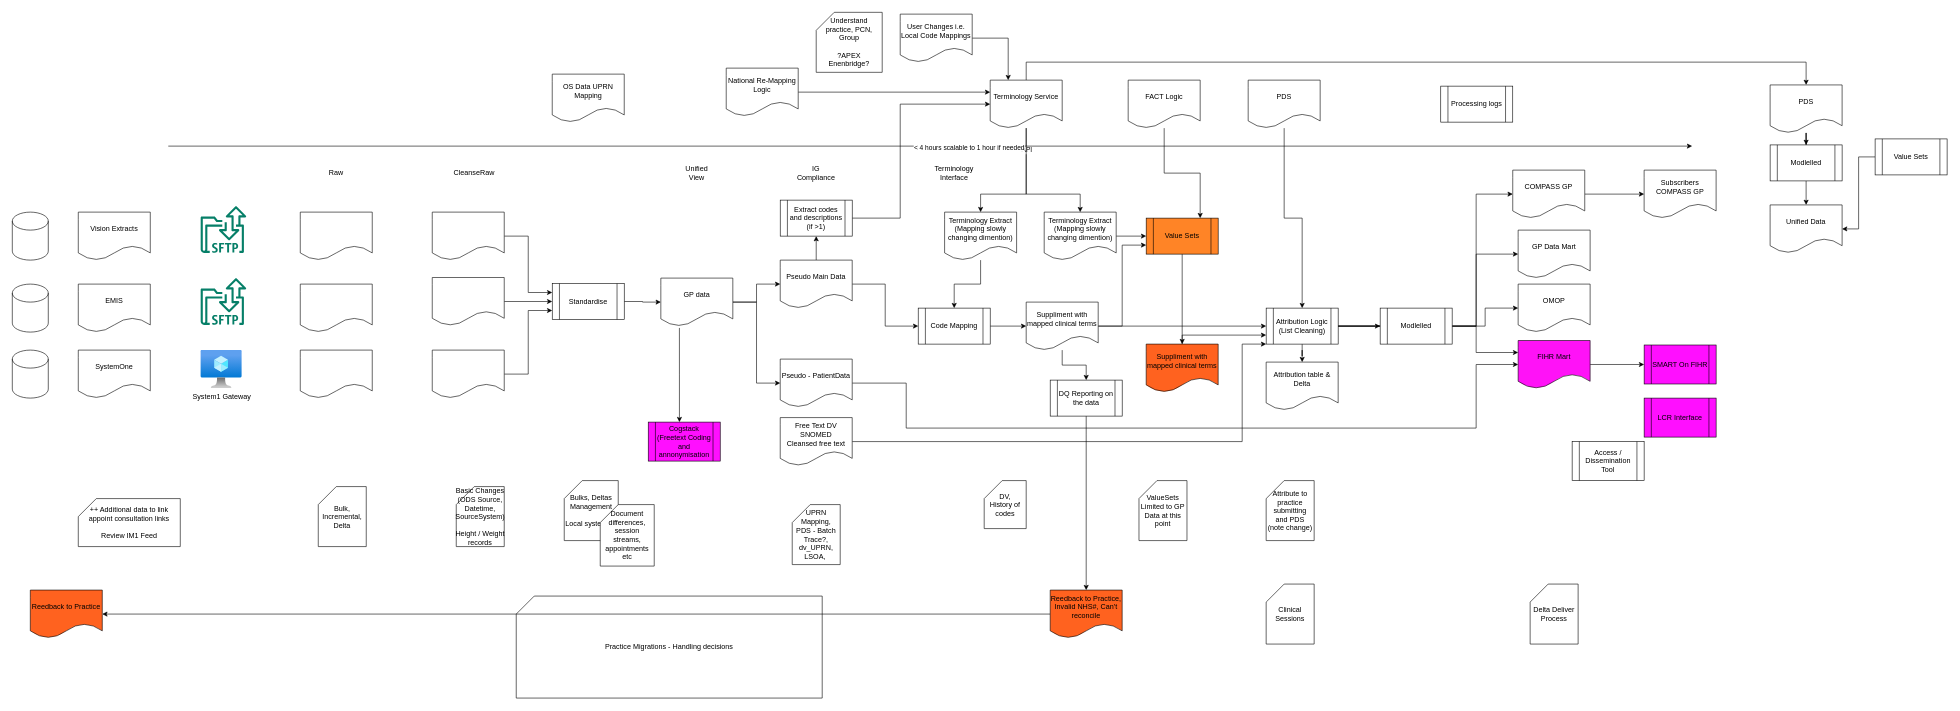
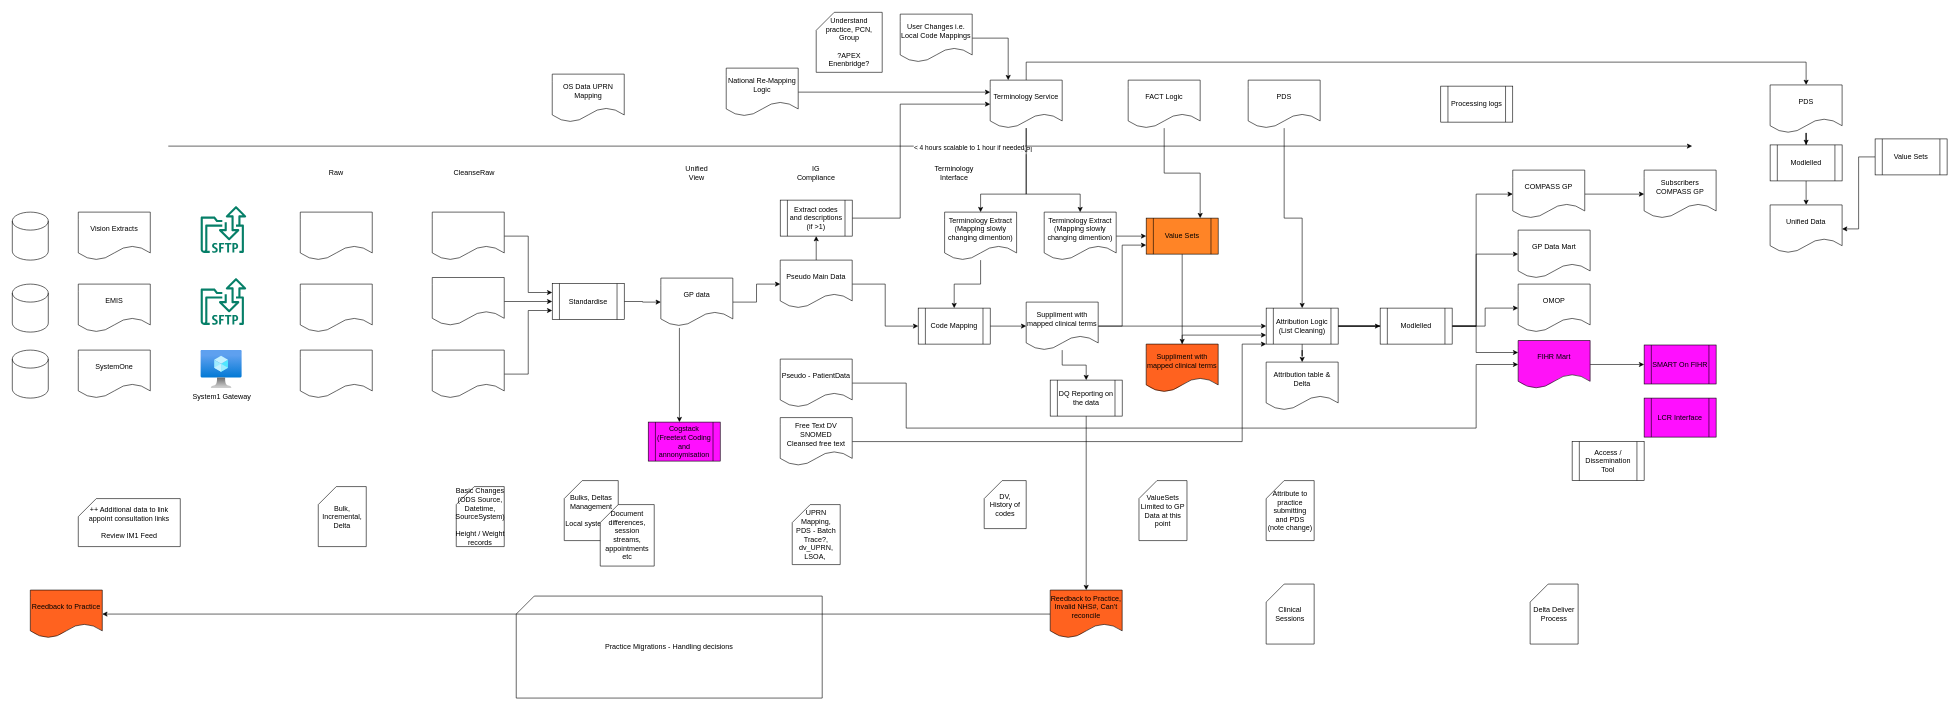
edge "GP data" -> "Pseudo - PatientData": removed
